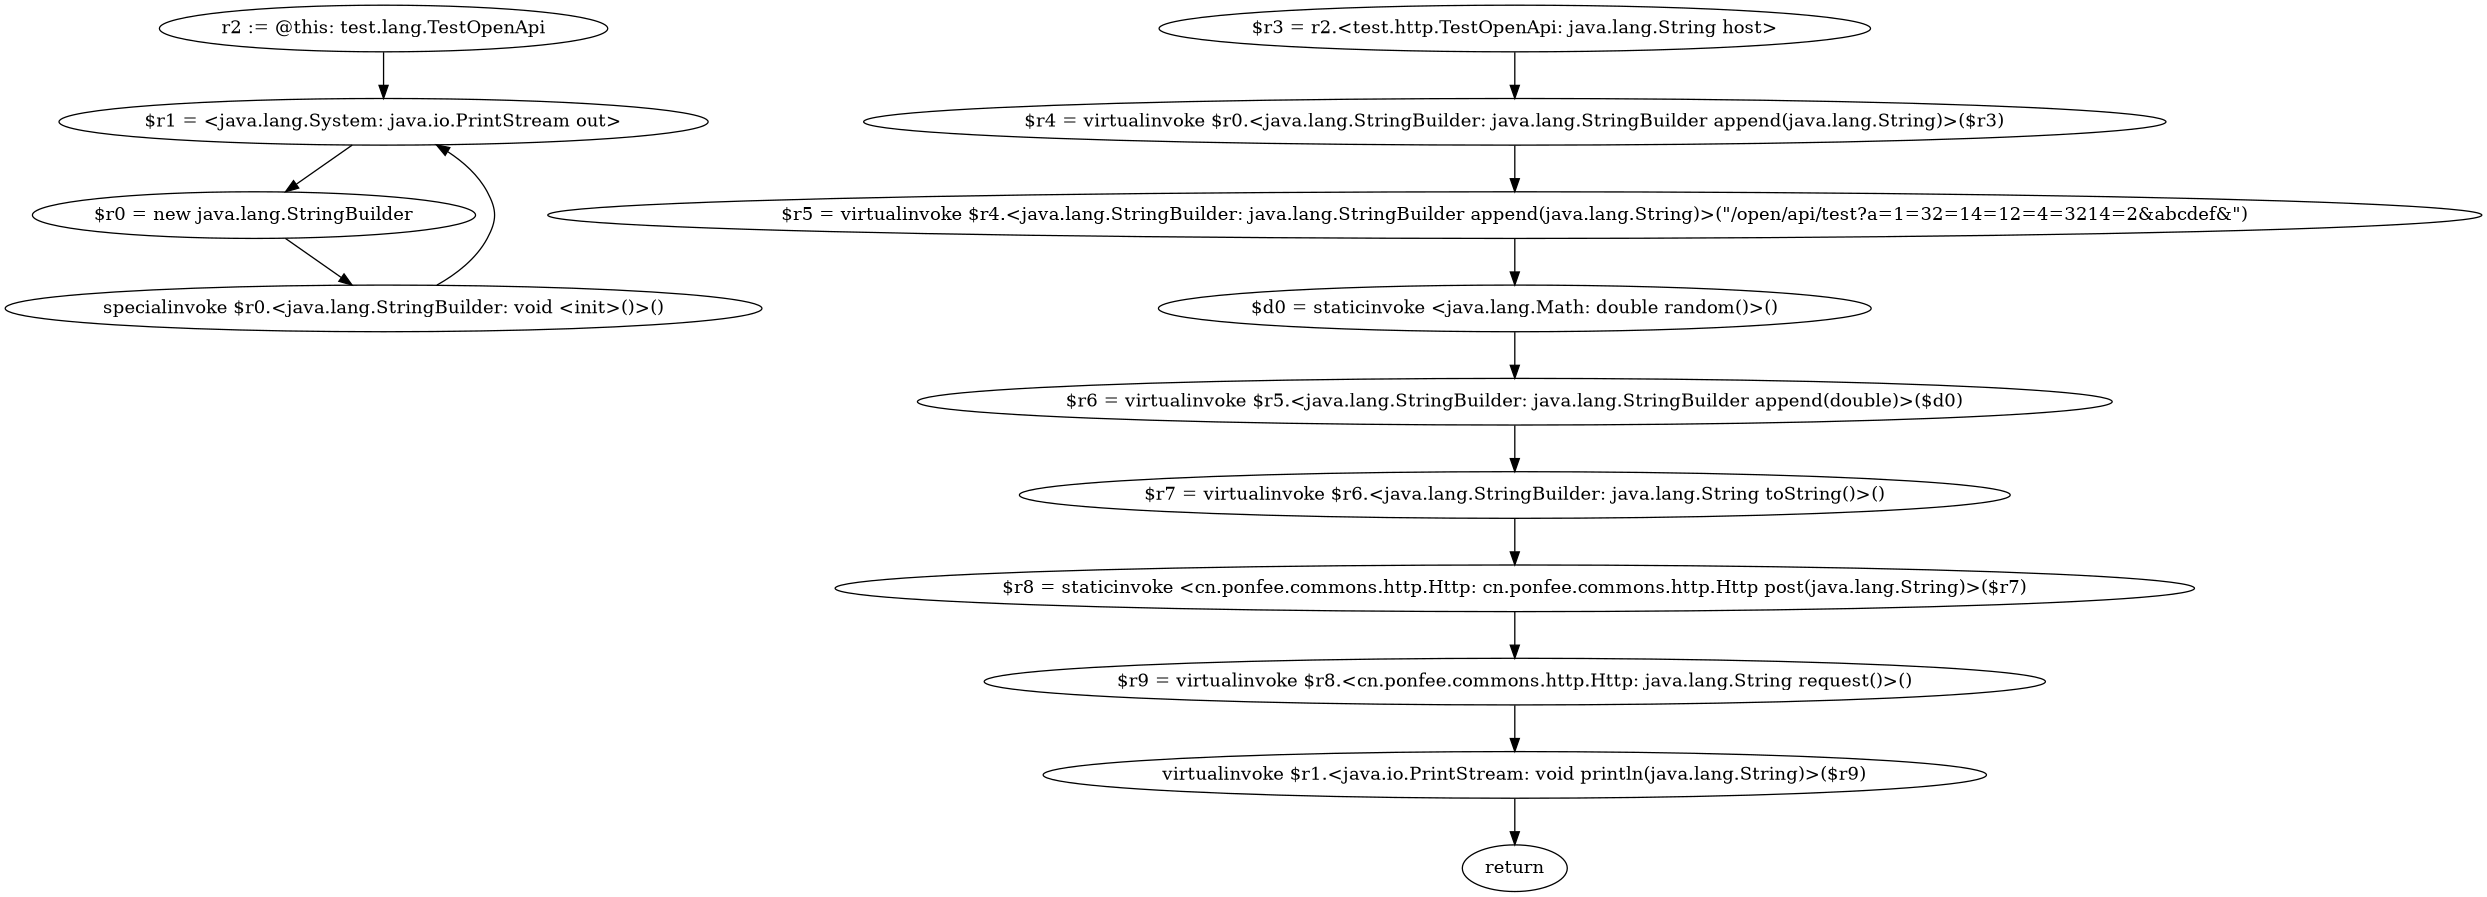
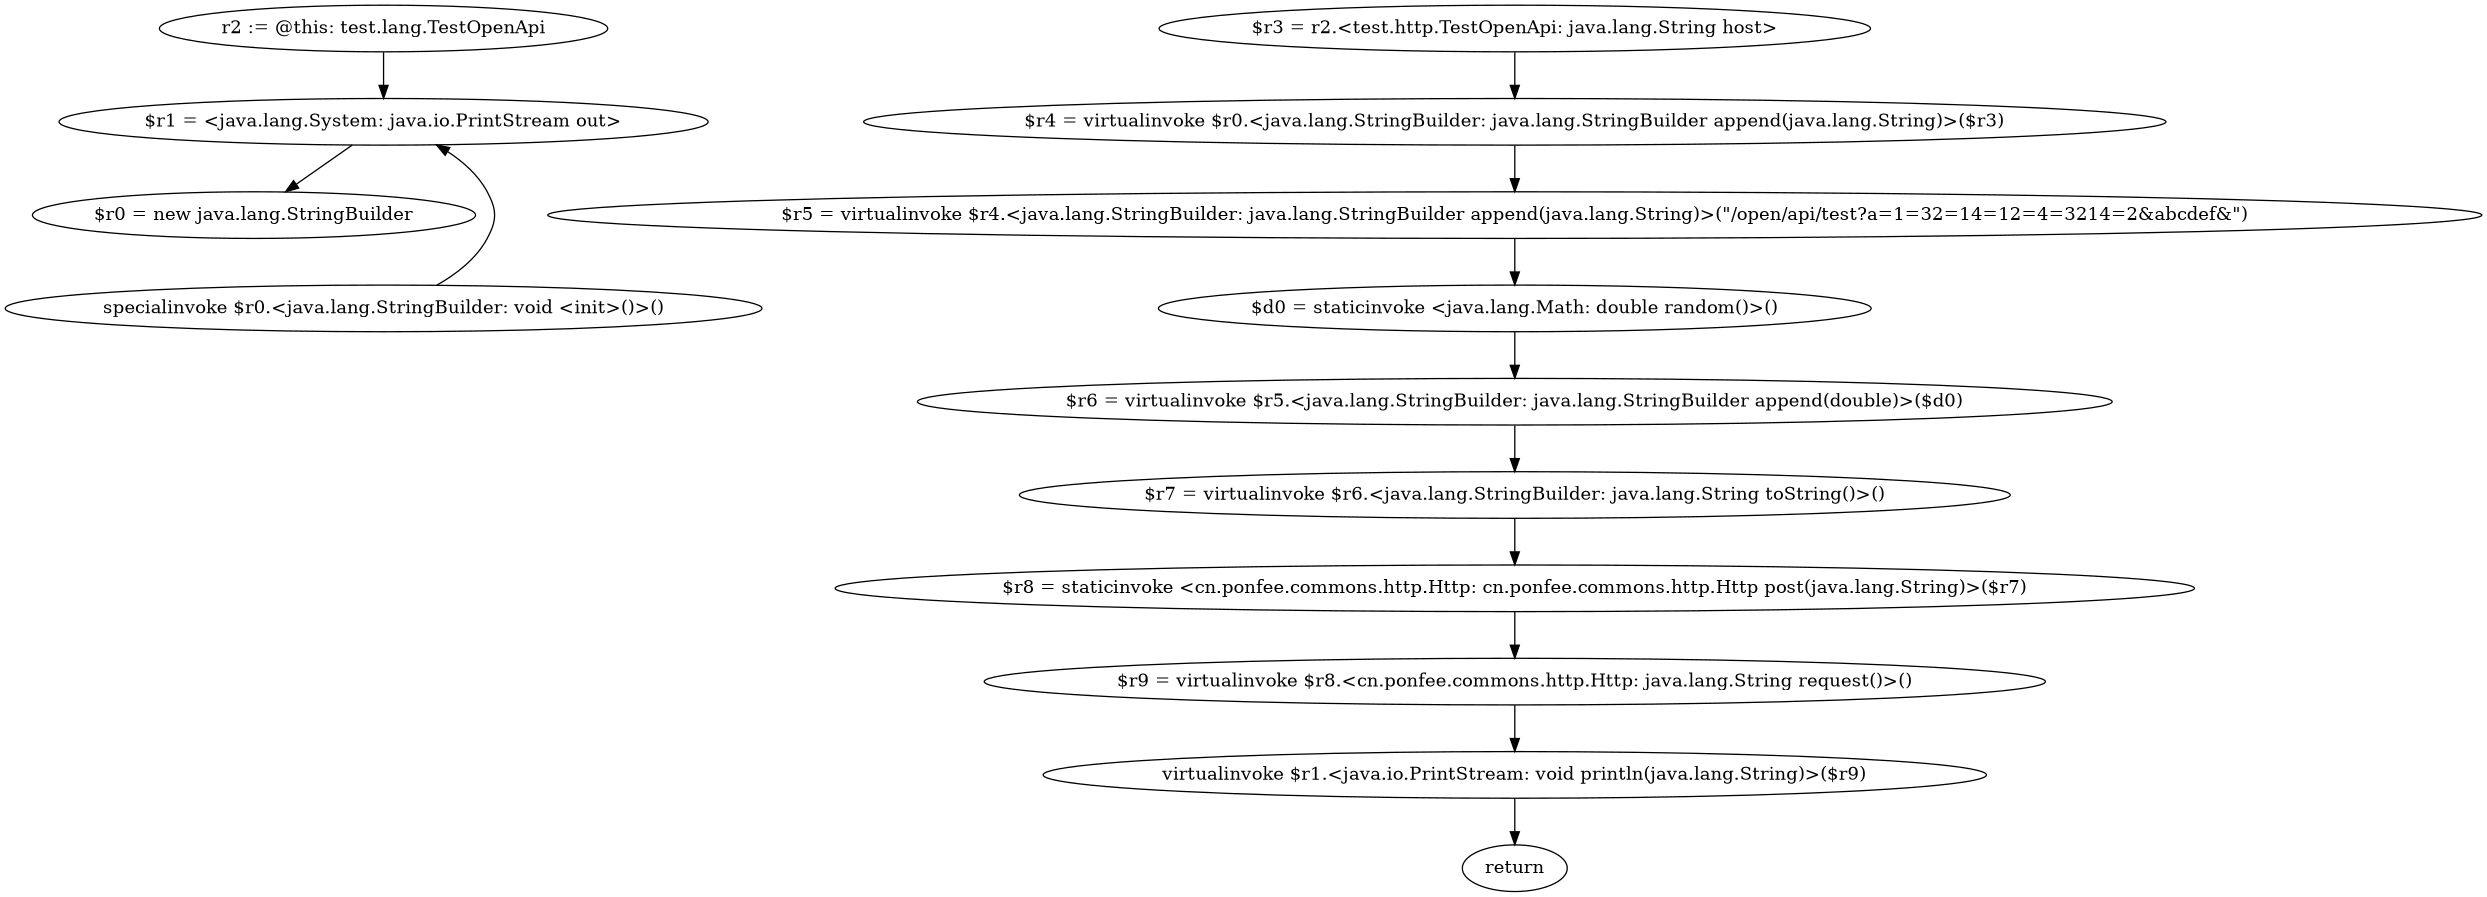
edge "$r0 = new java.lang.StringBuilder" -> "specialinvoke $r0.<java.lang.StringBuilder: void <init>()>()": removed
